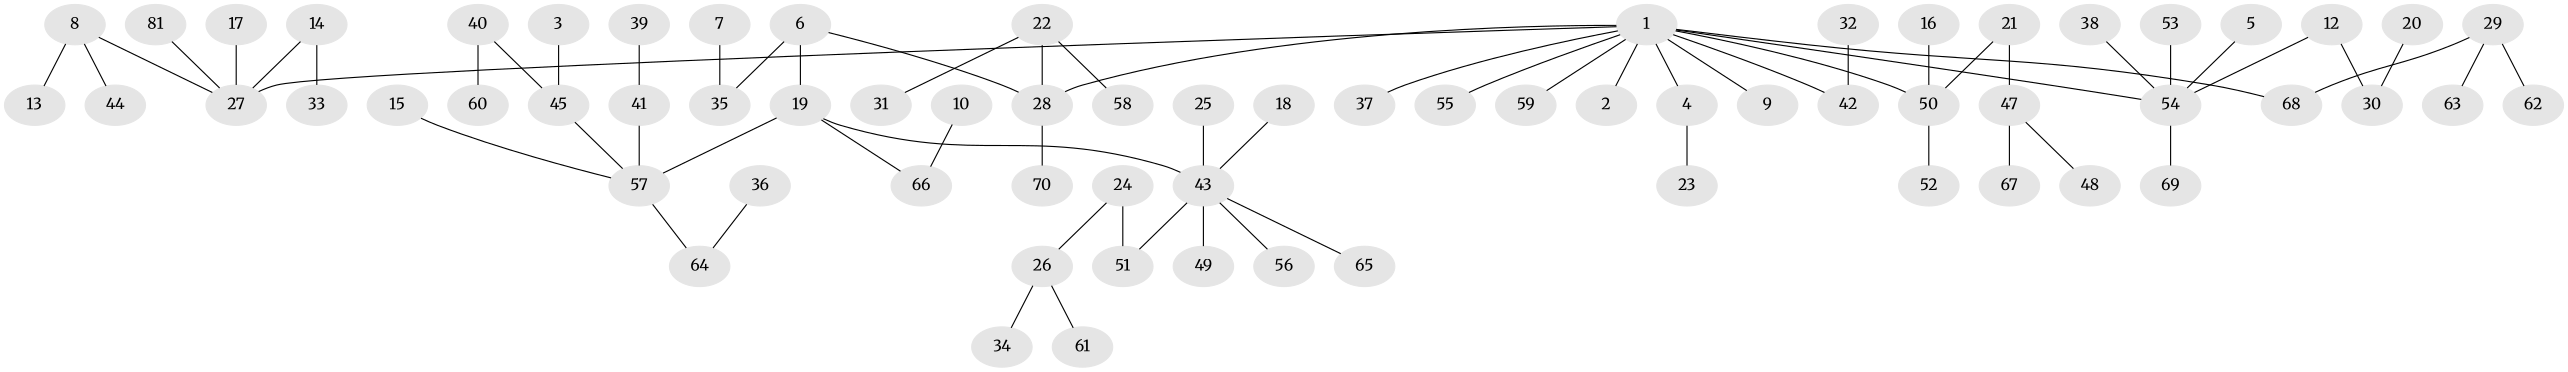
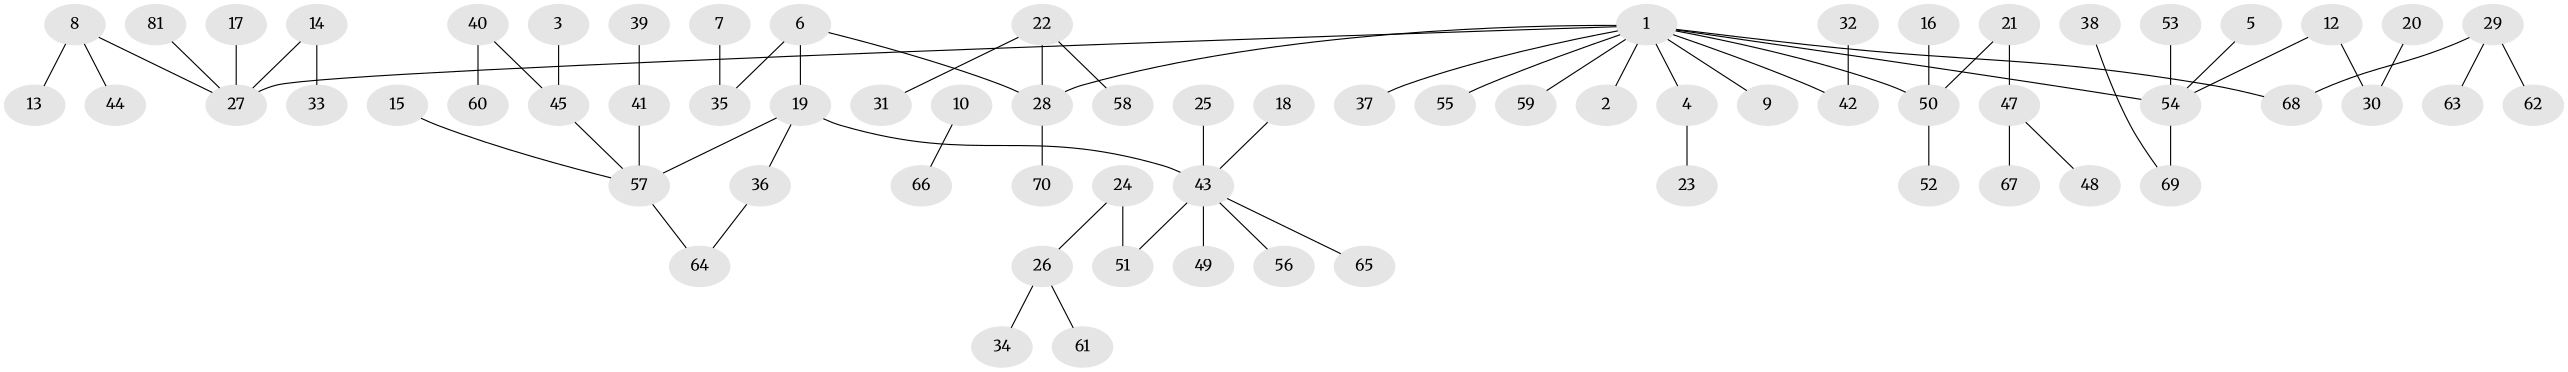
edge "38" -- "54": now "38" -- "69"
edge "19" -- "66": now "19" -- "36"
